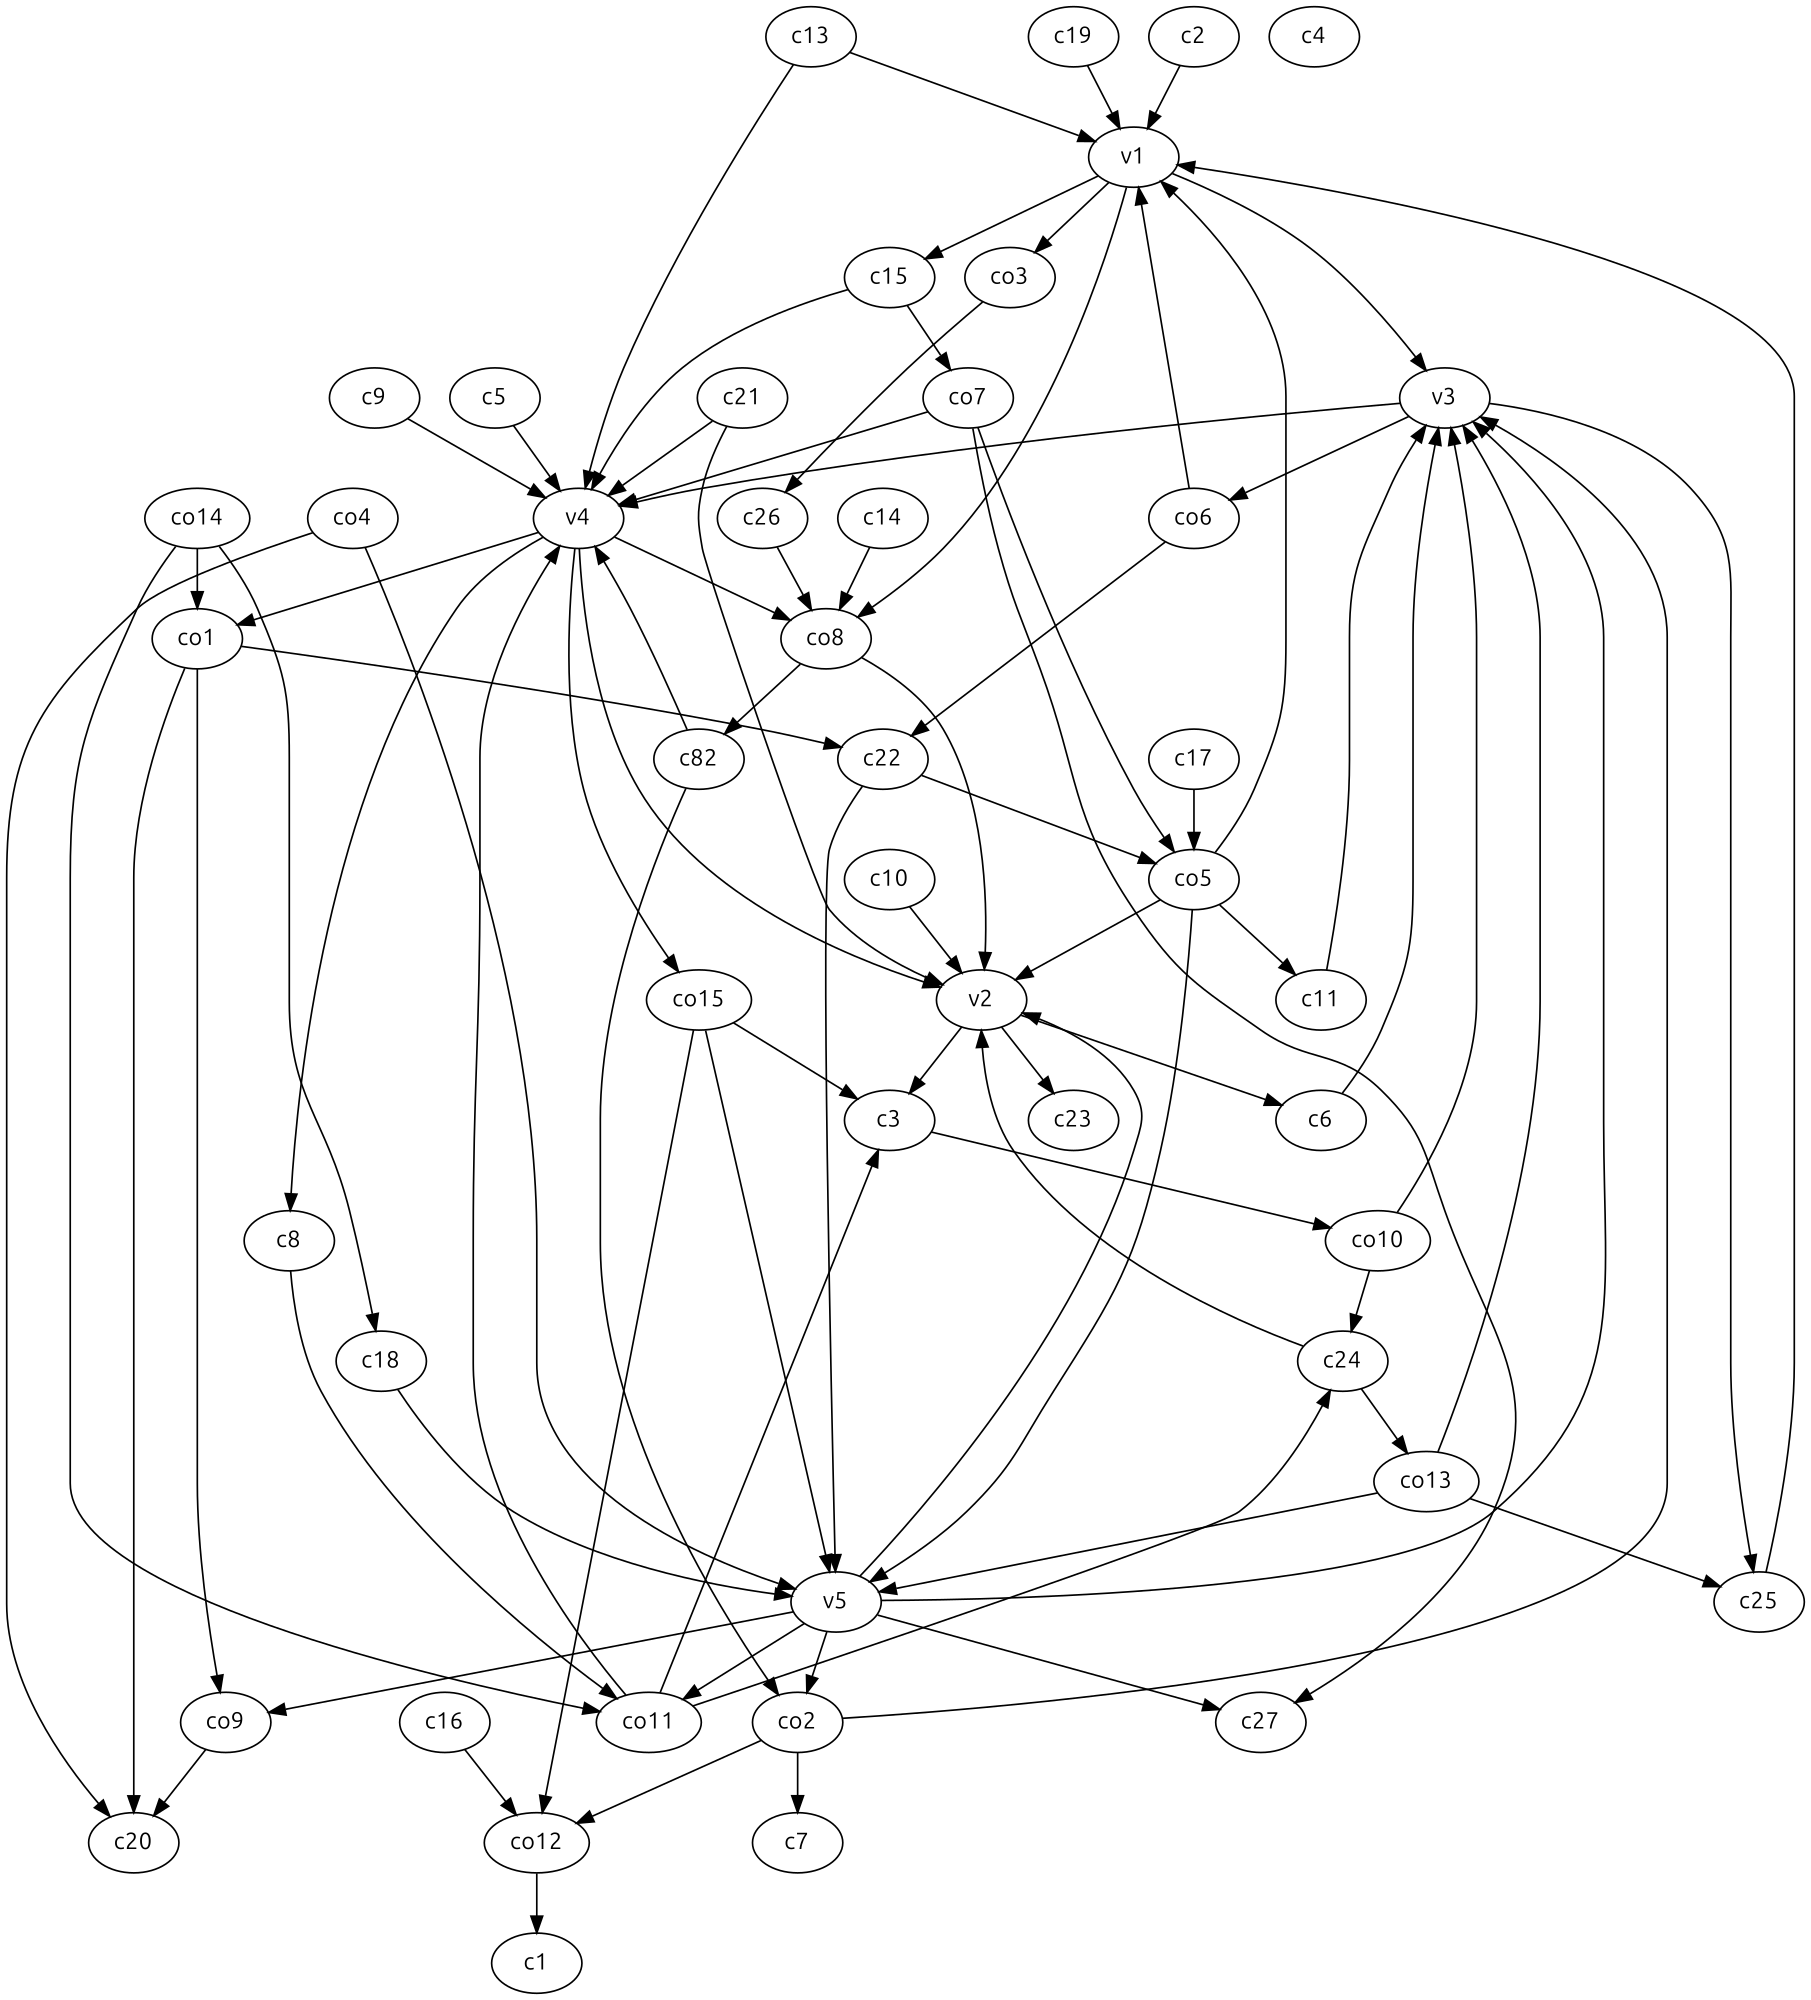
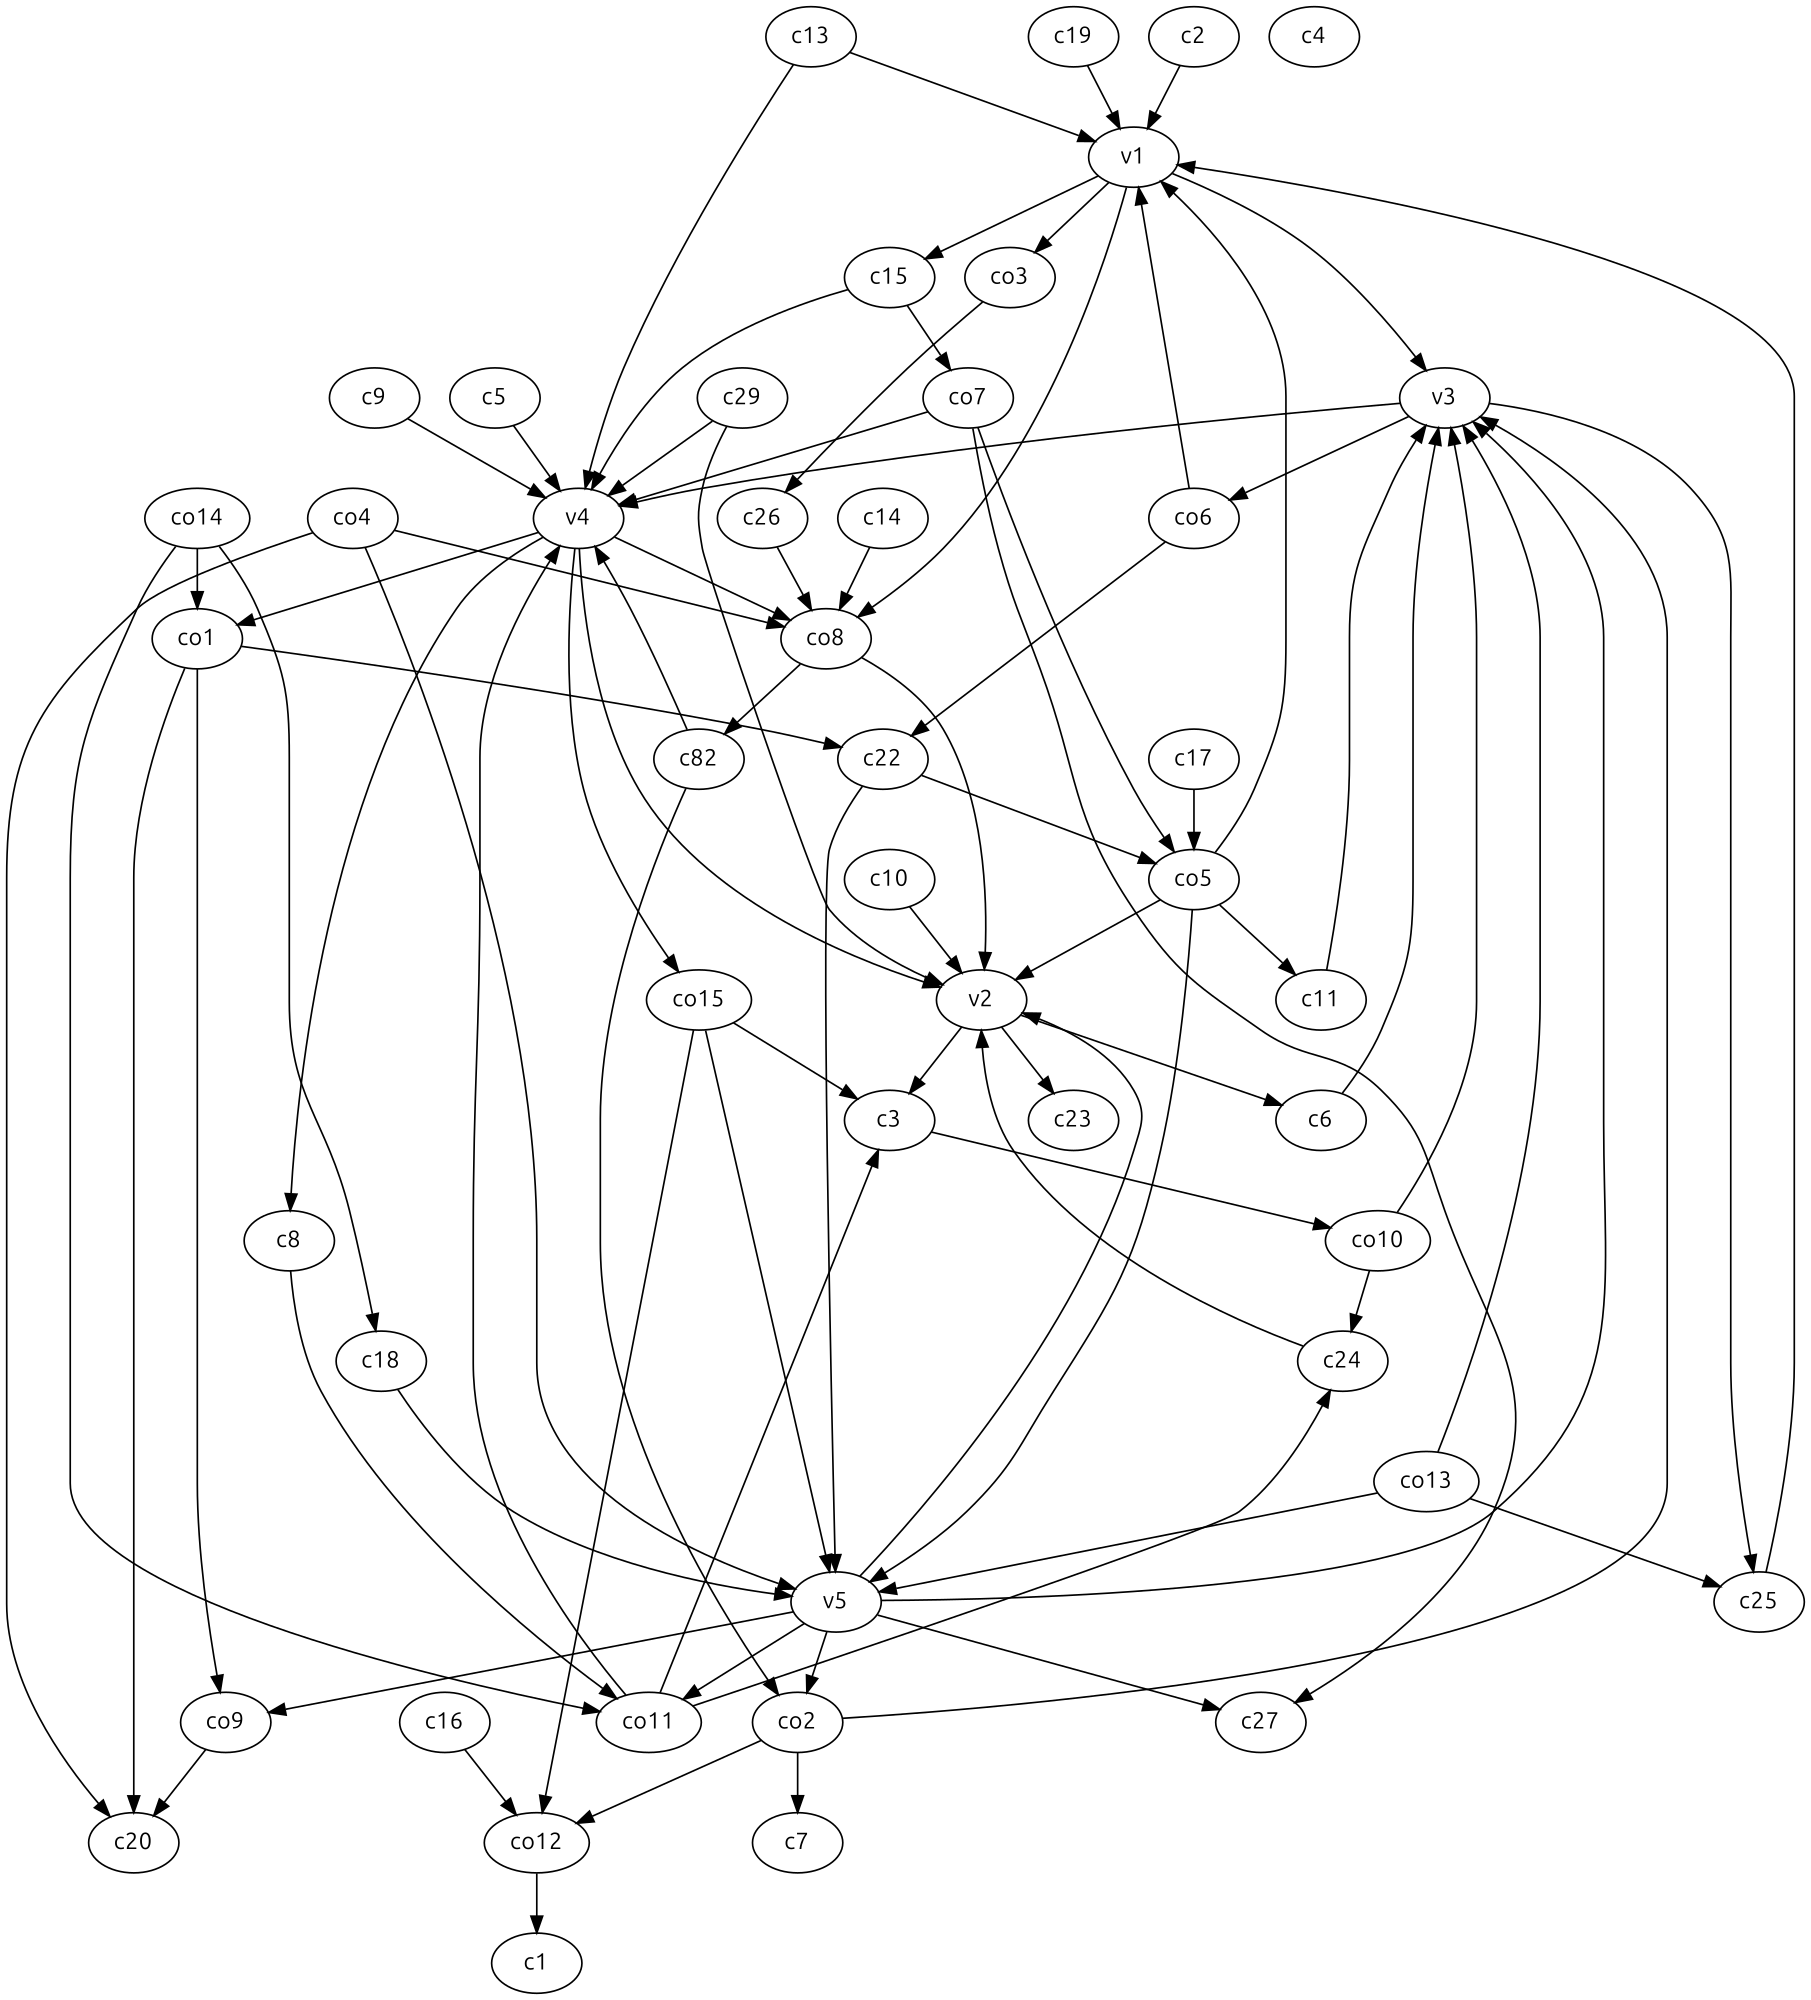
node "c21": label "c21" -> "c29"
edge "co4" -> "co8": added
edge "c24" -> "co13": removed
